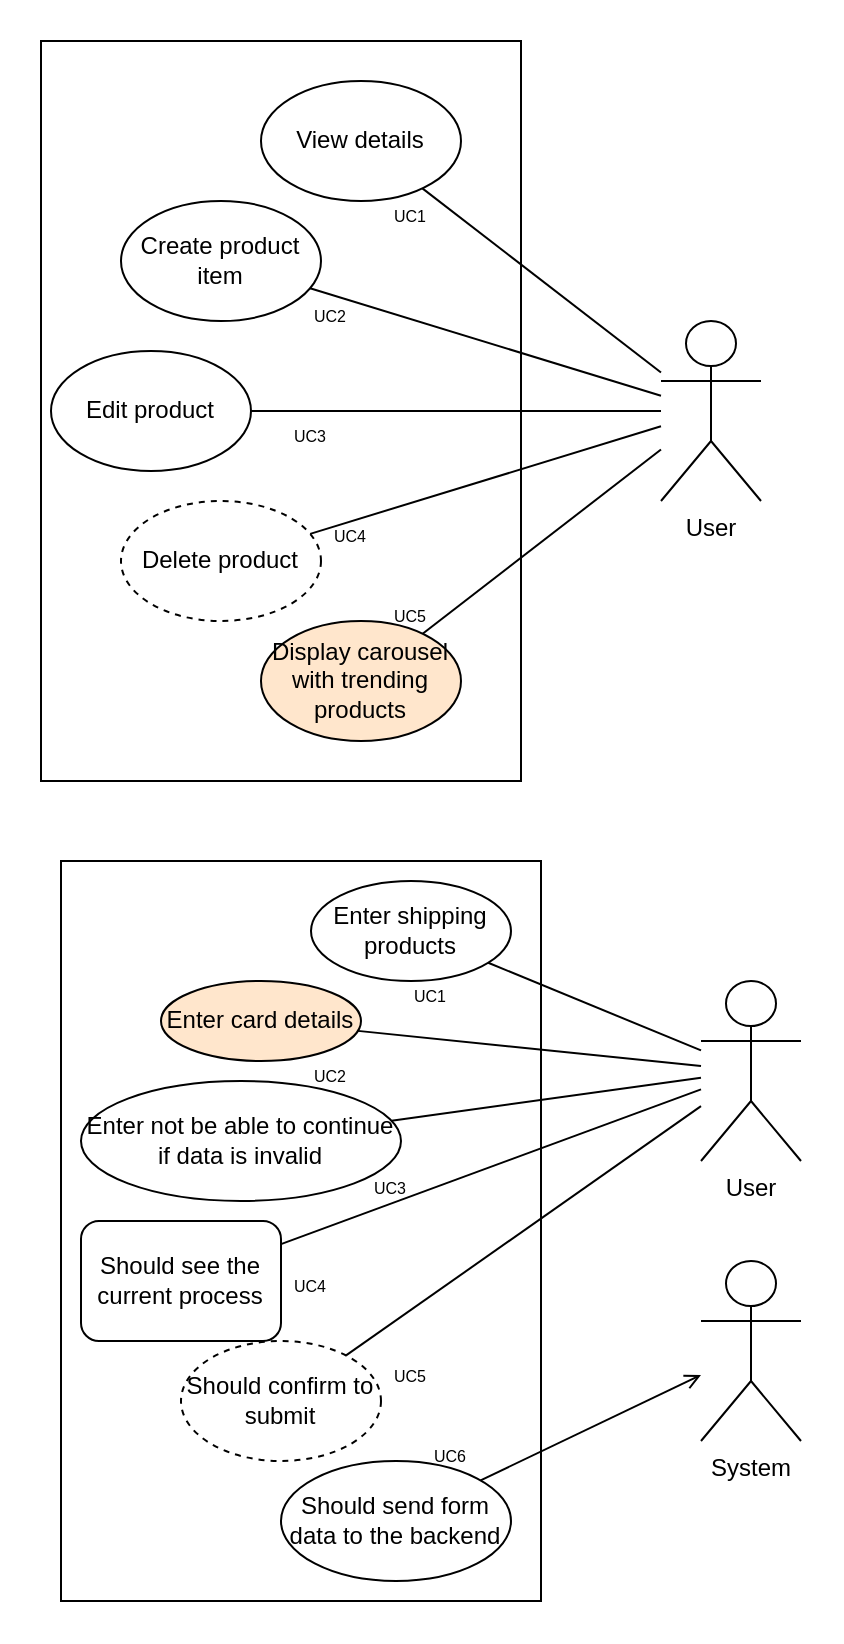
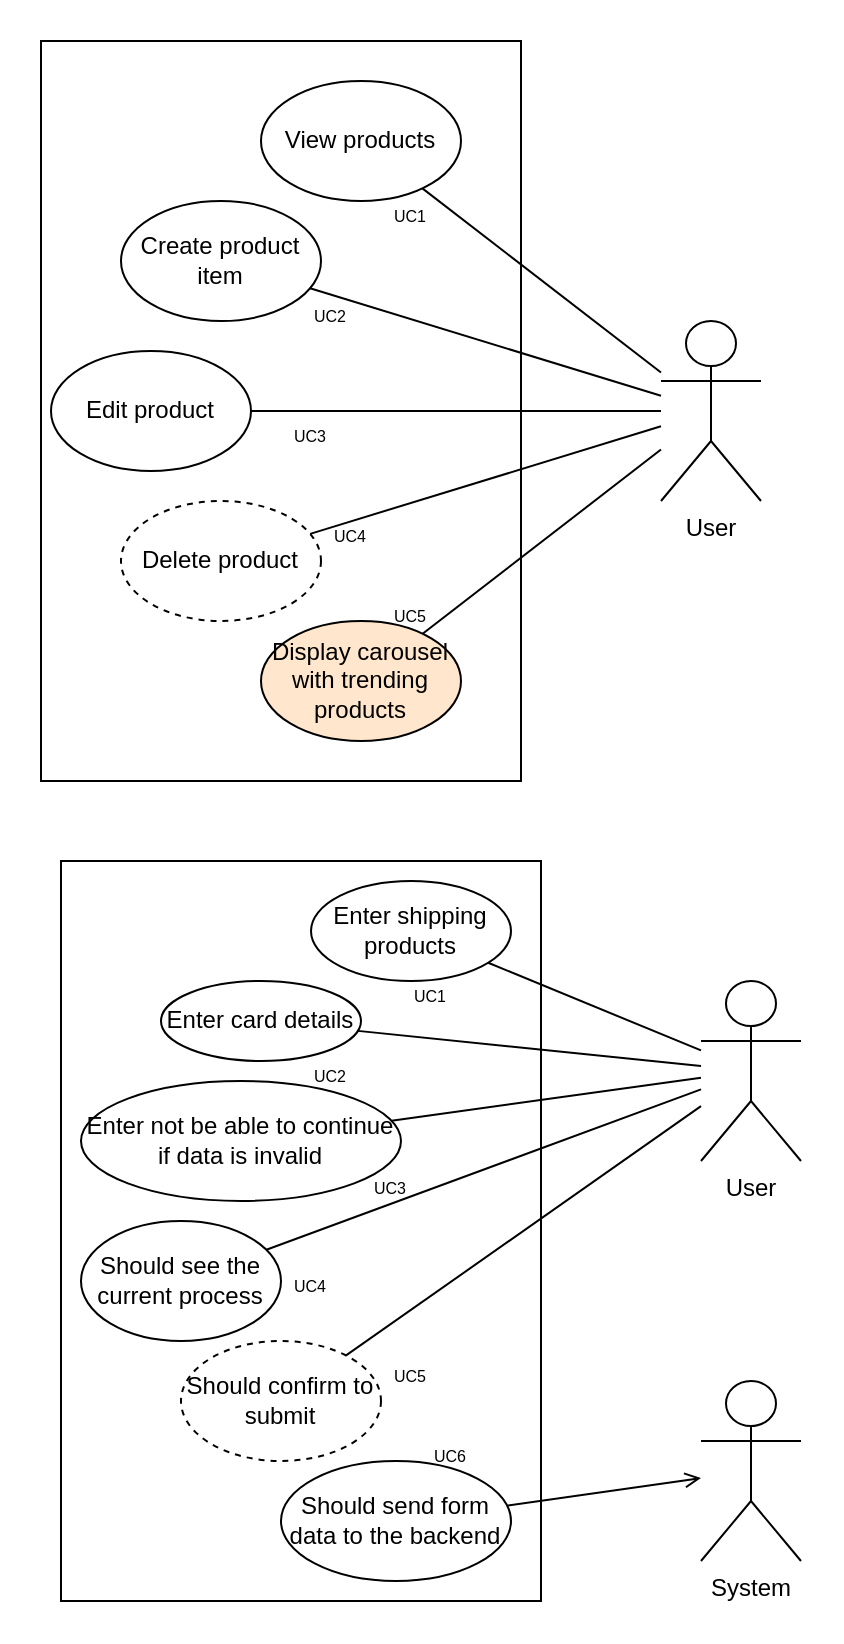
node "View details": label "View details" -> "View products"
node "Enter card details": fillcolor #ffe6cc -> #ffffff
node "Should see the current process": shape rounded rectangle -> ellipse
node "System": moved (751, 1351) -> (751, 1471)
